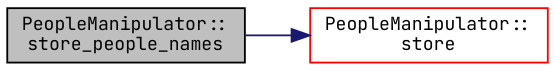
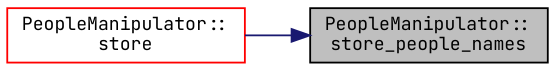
edge "PeopleManipulator:: store_people_names" -> "PeopleManipulator:: store": reversed
